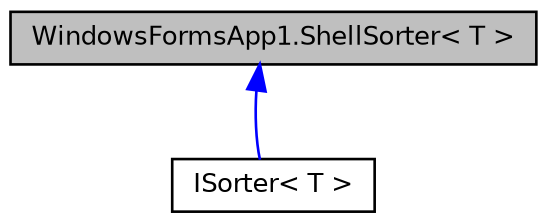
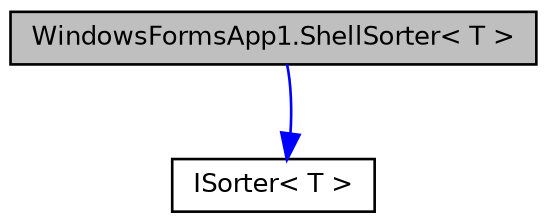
edge "ISorter< T >" -> "WindowsFormsApp1.ShellSorter< T >": reversed
